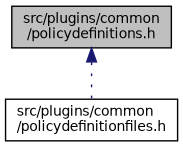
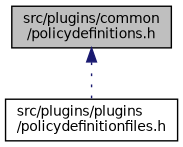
node "src/plugins/common /policydefinitionfiles.h": label "src/plugins/common /policydefinitionfiles.h" -> "src/plugins/plugins /policydefinitionfiles.h"
